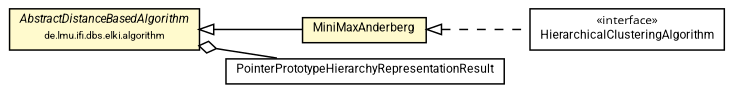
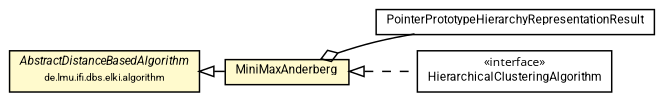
edge "PointerPrototypeHierarchyRepresentationResult" -> "AbstractDistanceBasedAlgorithm": now "PointerPrototypeHierarchyRepresentationResult" -> "MiniMaxAnderberg"
